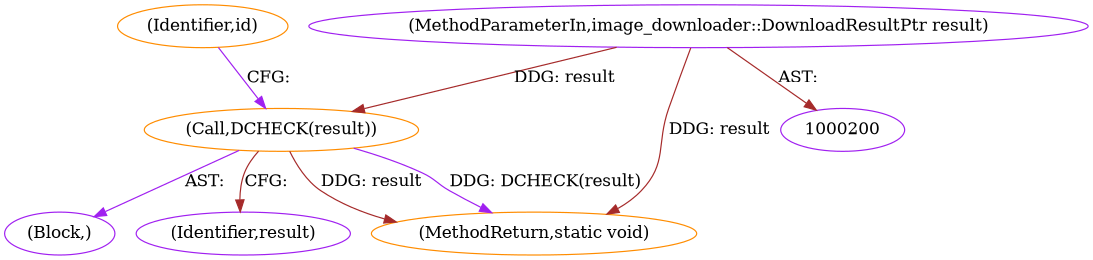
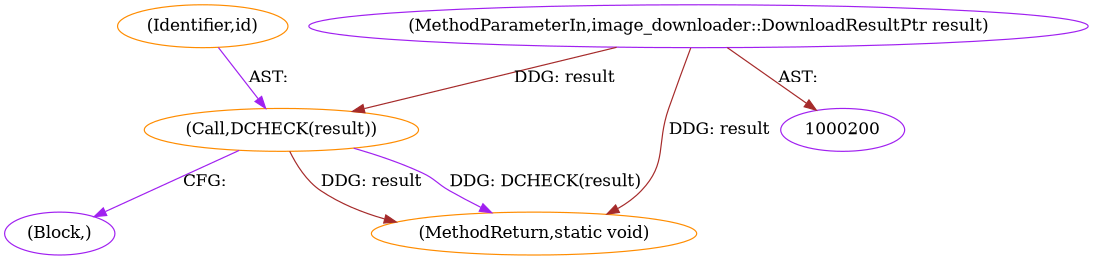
edge "(Identifier,id)" -> "(Call,DCHECK(result))": label "CFG: " -> "AST: "
edge "(Call,DCHECK(result))" -> "(Block,)": label "AST: " -> "CFG: "
node "(Identifier,result)": removed
